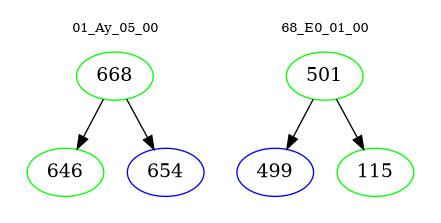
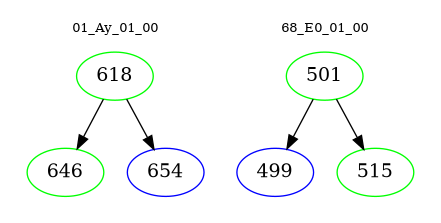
cluster "01_Ay_05_00": label "01_Ay_05_00" -> "01_Ay_01_00"
node "668": label "668" -> "618"
node "115": label "115" -> "515"
